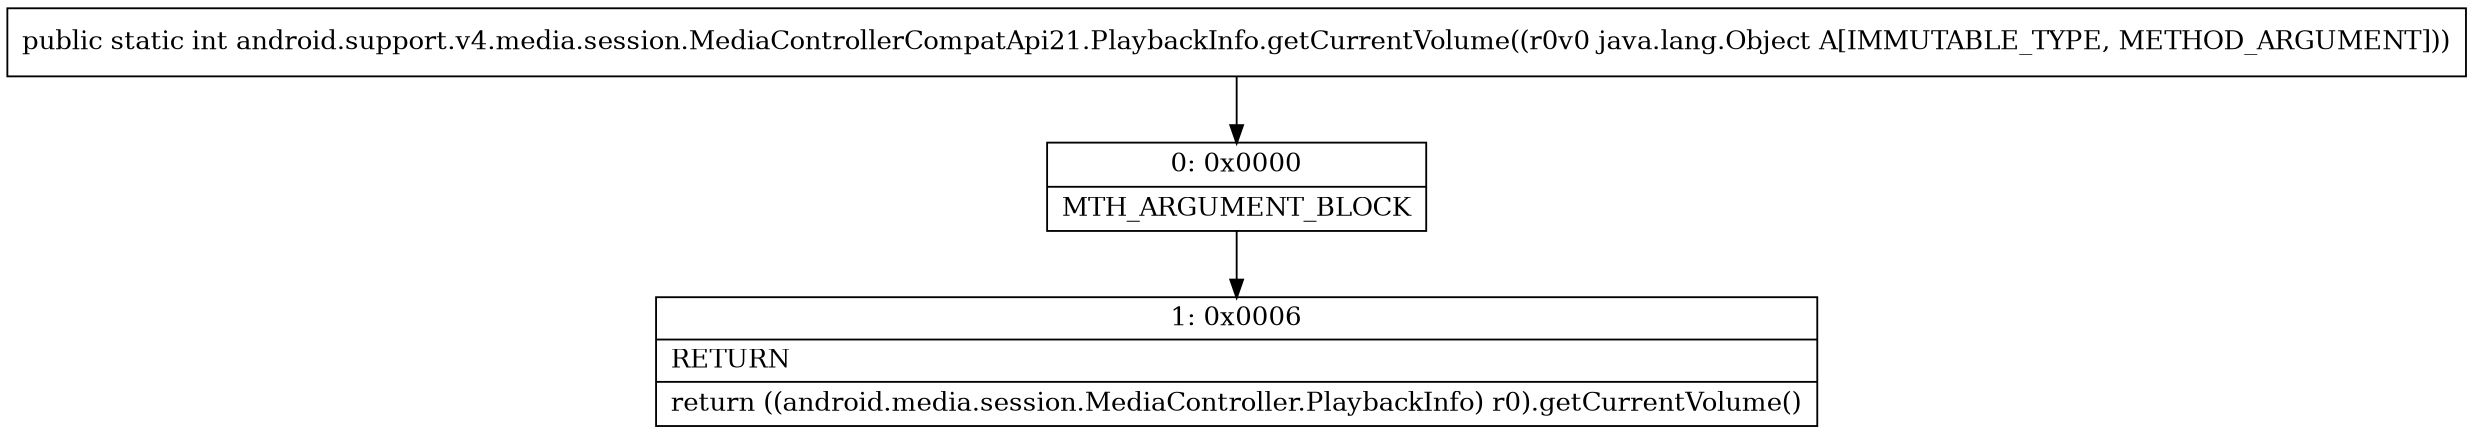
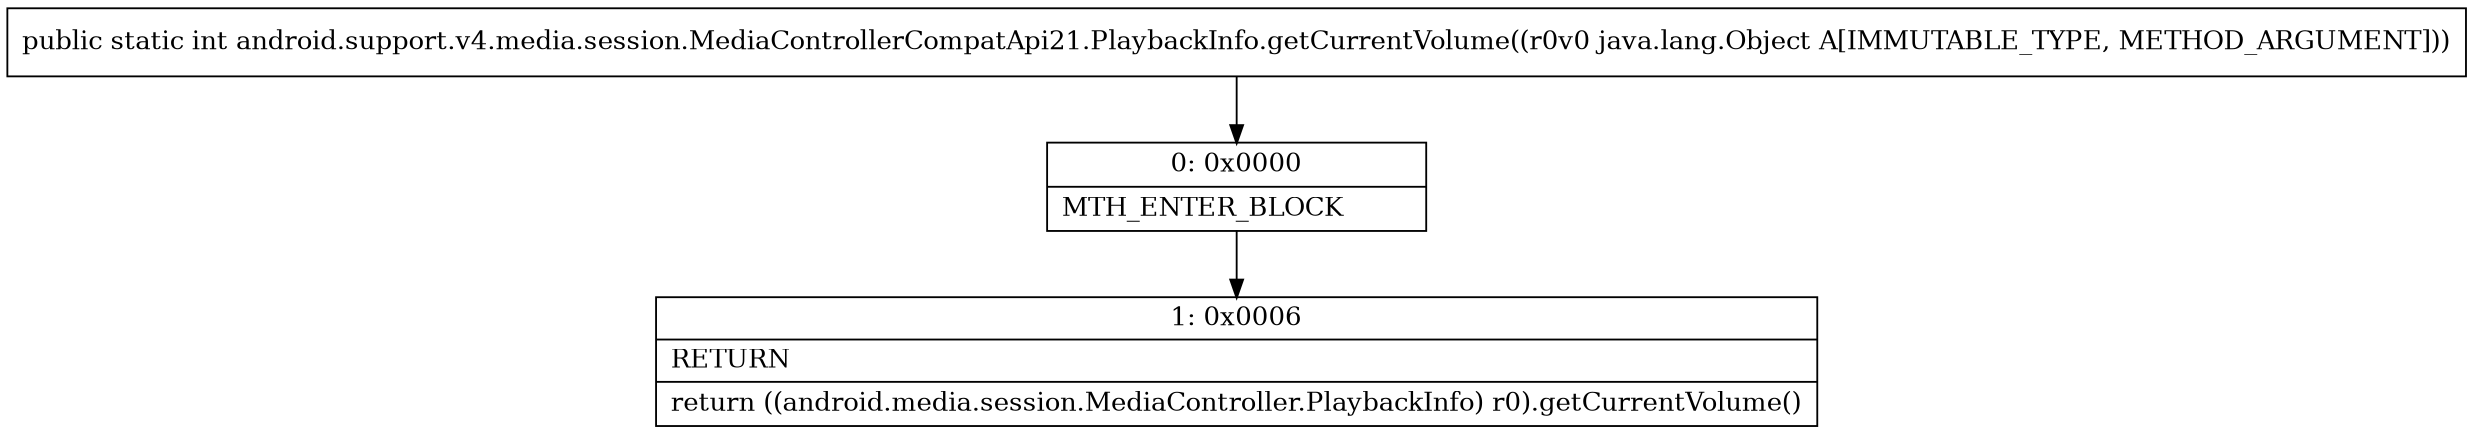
node "0: 0x0000": text "MTH_ARGUMENT_BLOCK" -> "MTH_ENTER_BLOCK"
